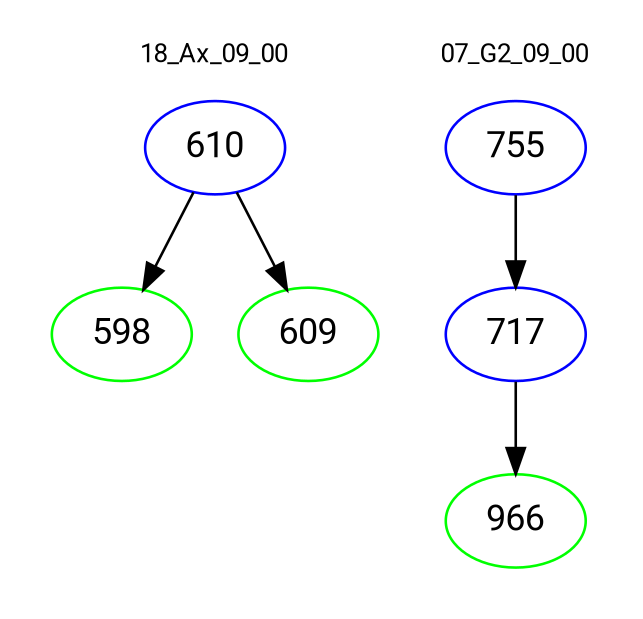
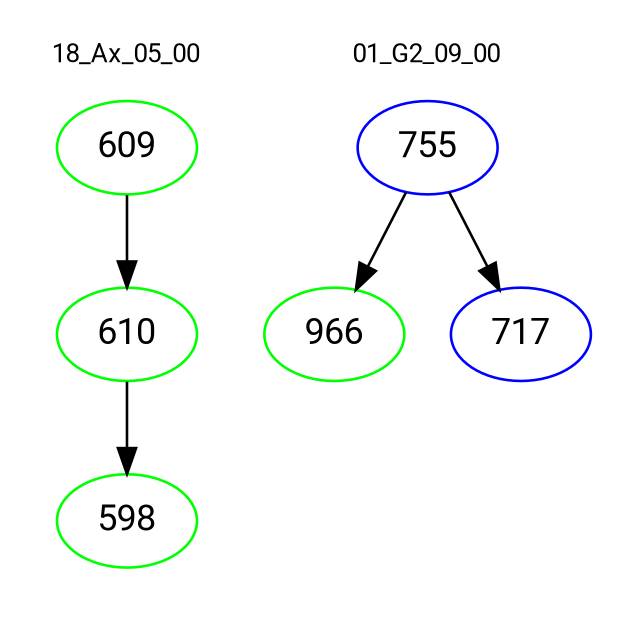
cluster "18_Ax_09_00": label "18_Ax_09_00" -> "18_Ax_05_00"
cluster "07_G2_09_00": label "07_G2_09_00" -> "01_G2_09_00"
node "610": color blue -> green
edge "610" -> "609": reversed
edge "717" -> "966": now "755" -> "966"
